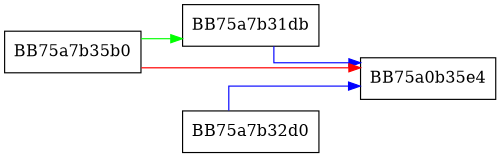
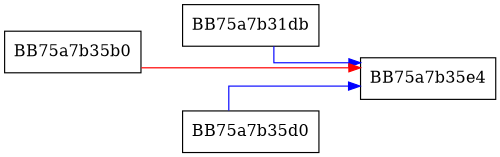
edge "BB75a7b35b0" -> "BB75a7b31db": removed
node "BB75a0b35e4": label "BB75a0b35e4" -> "BB75a7b35e4"
node "BB75a7b32d0": label "BB75a7b32d0" -> "BB75a7b35d0"
